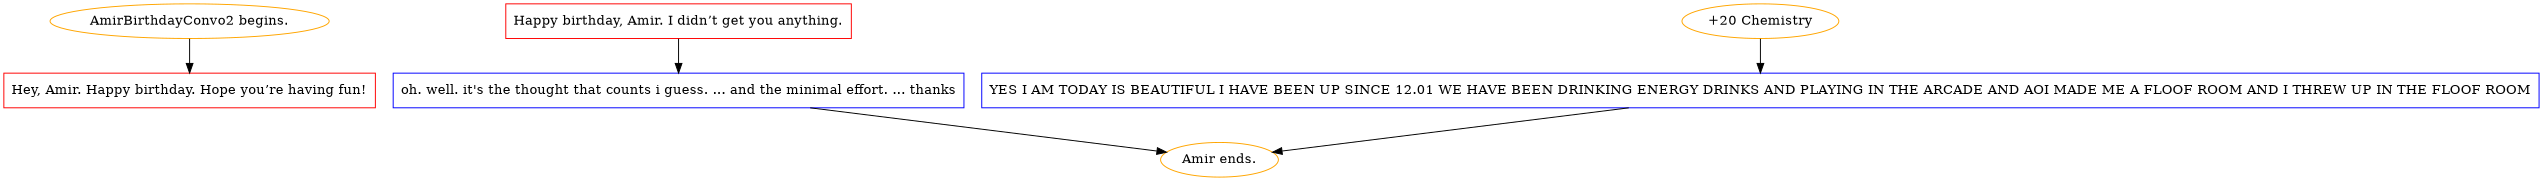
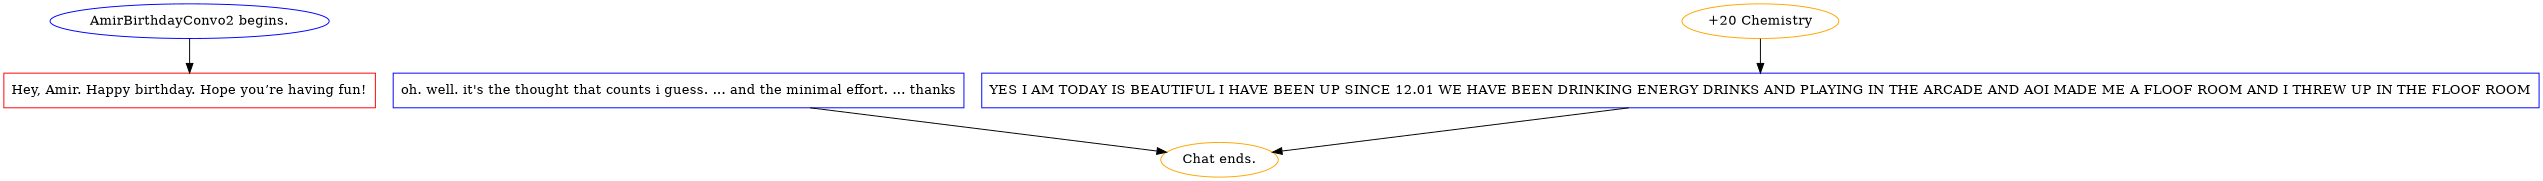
node "AmirBirthdayConvo2 begins.": color orange -> blue
node "Happy birthday, Amir. I didn’t get you anything.": removed
node "Amir ends.": label "Amir ends." -> "Chat ends."
